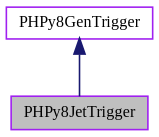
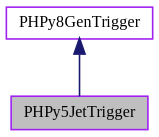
node "PHPy8JetTrigger": label "PHPy8JetTrigger" -> "PHPy5JetTrigger"
